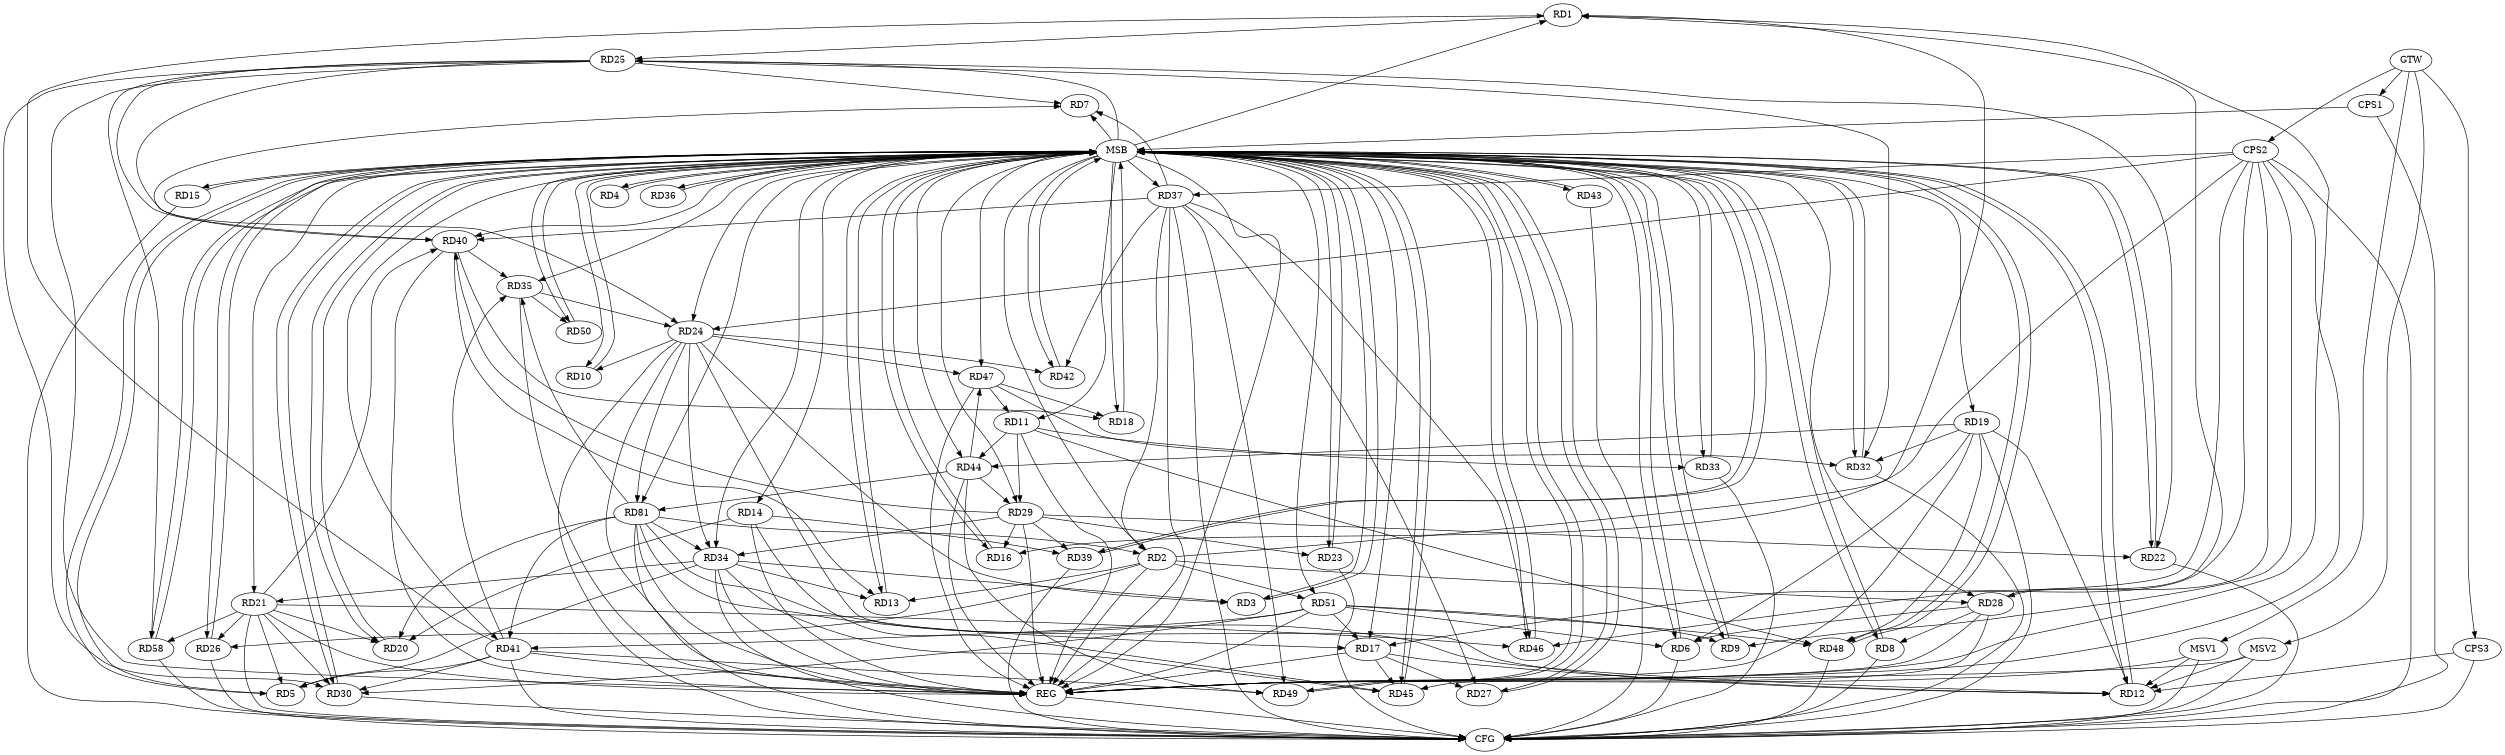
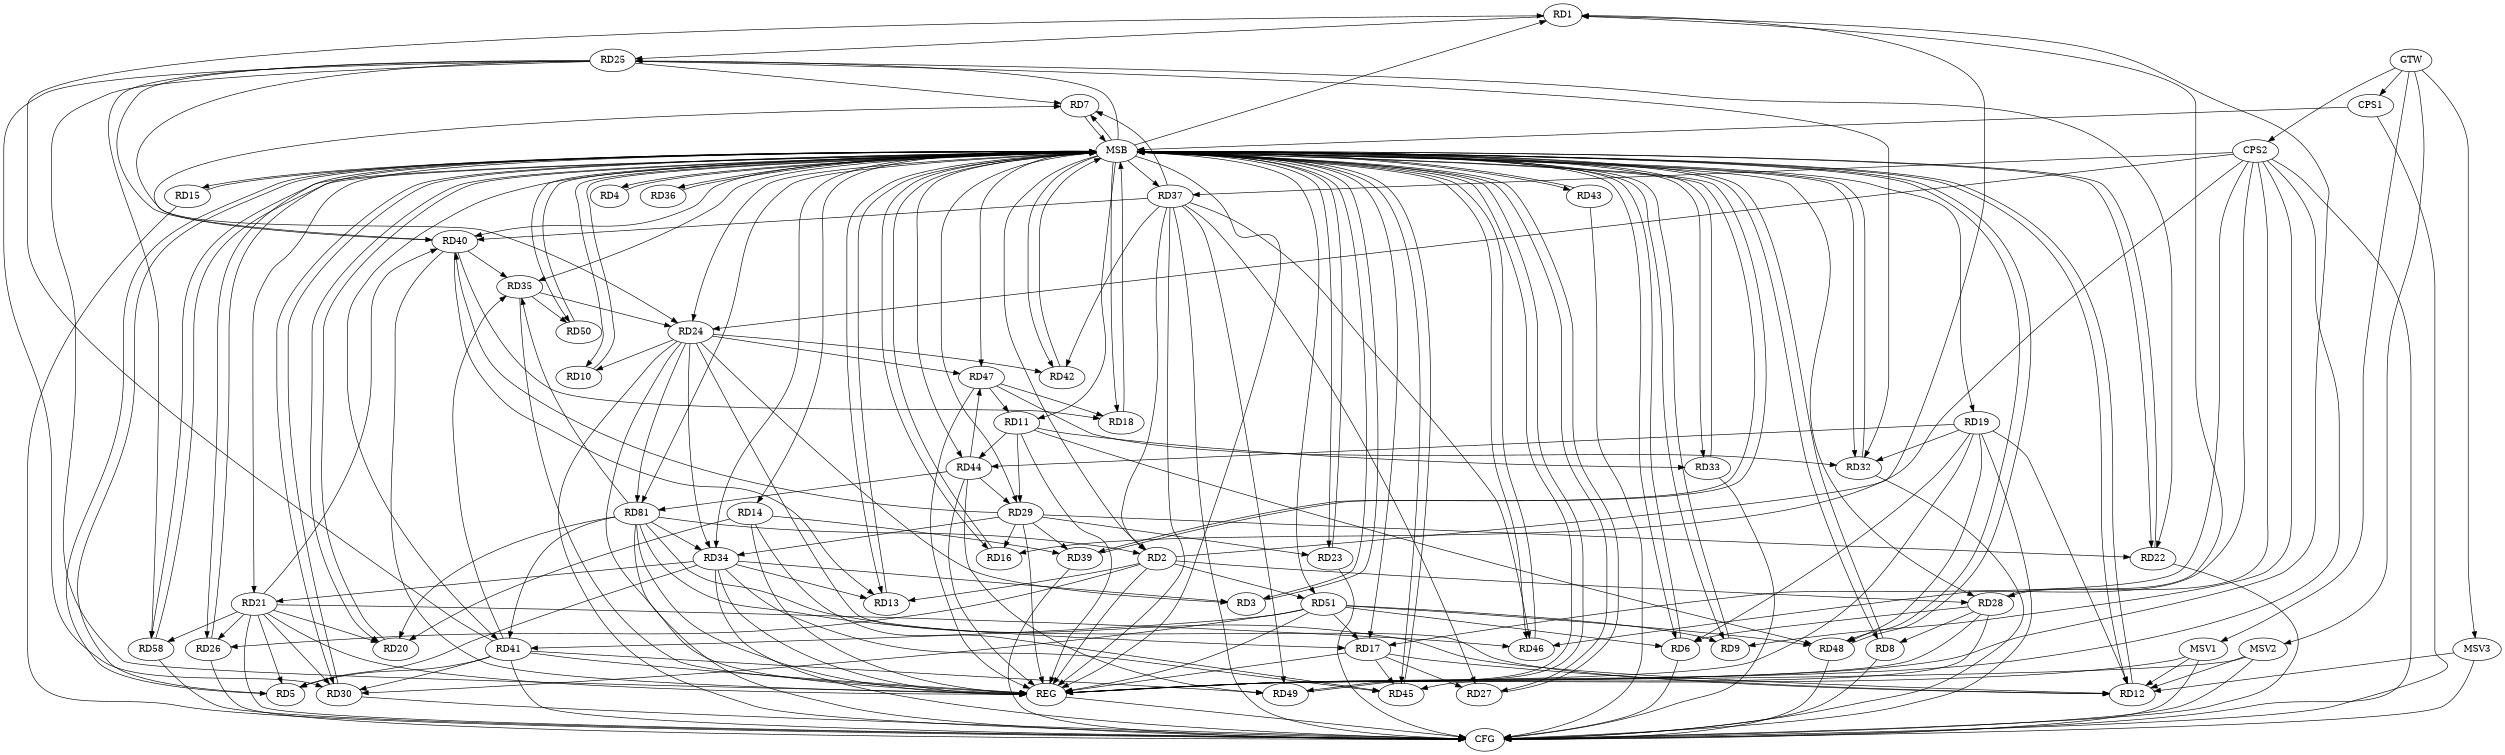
edge "RD7" -> "MSB": added
node "CPS3": label "CPS3" -> "MSV3"
